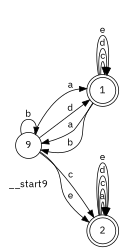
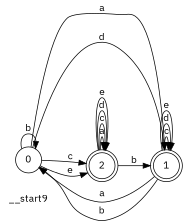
node "9": label "9" -> "0"
edge "2" -> "1": added, label "b"
